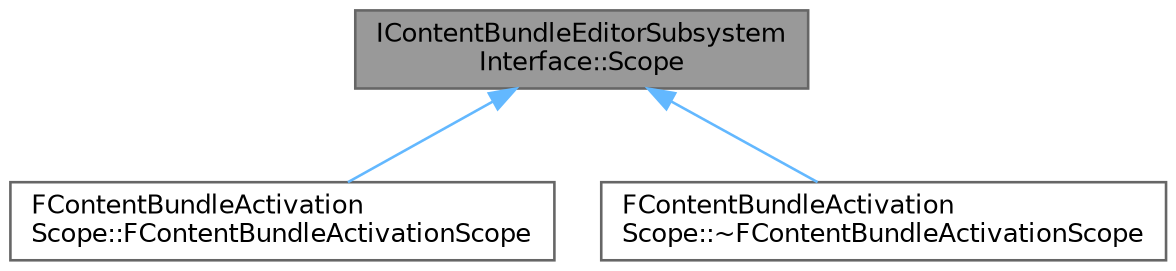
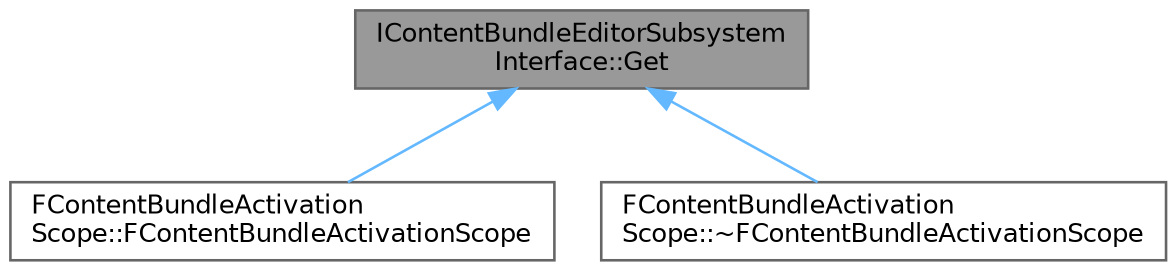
node "IContentBundleEditorSubsystem Interface::Scope": label "IContentBundleEditorSubsystem Interface::Scope" -> "IContentBundleEditorSubsystem Interface::Get"
